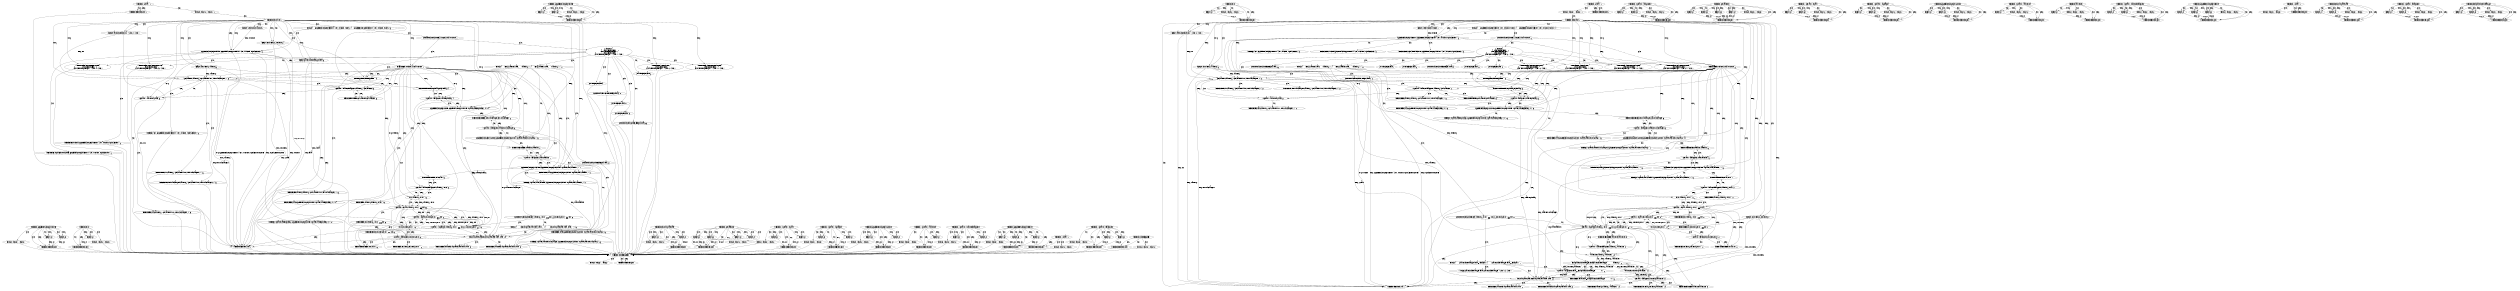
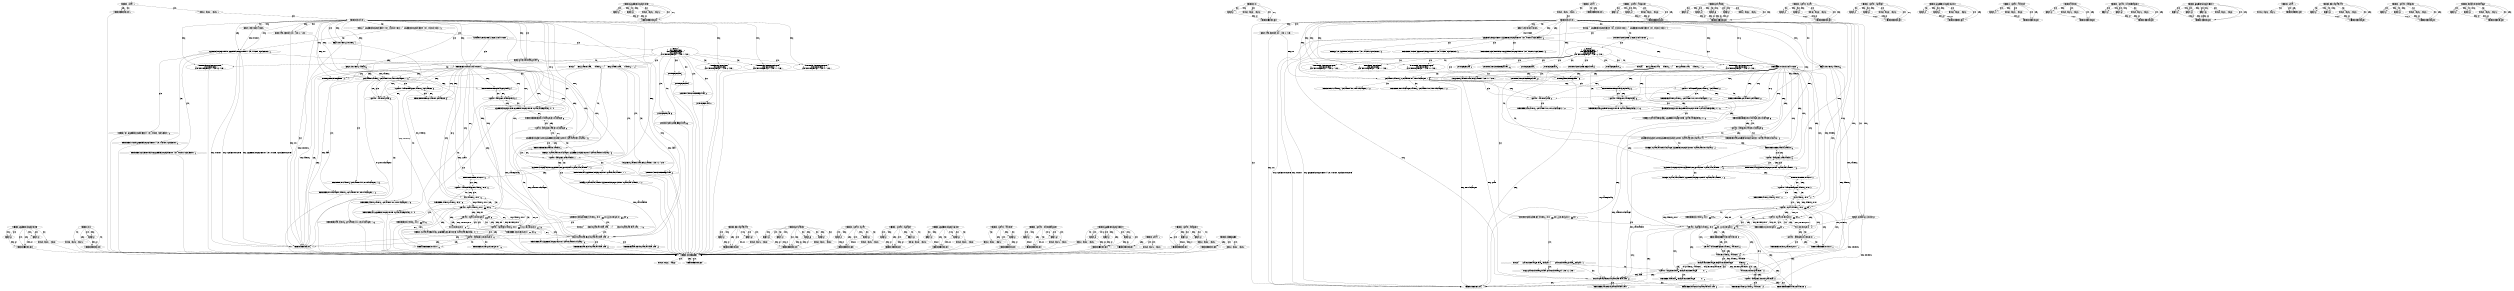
node "<(LOCAL,EntryStaleness stale: EntryStaleness)<SUB>11</SUB>>": added
node "<(LOCAL,EntryStaleness stale: EntryStaleness)<SUB>12</SUB>>": added
edge "(<operator>.fieldAccess,new_entry.addresses)" -> "(addresses,new_entry.addresses())": label "DDG: new_entry" -> "CFG: "
node "(IDENTIFIER,new_entry,new_entry.addresses())": removed
